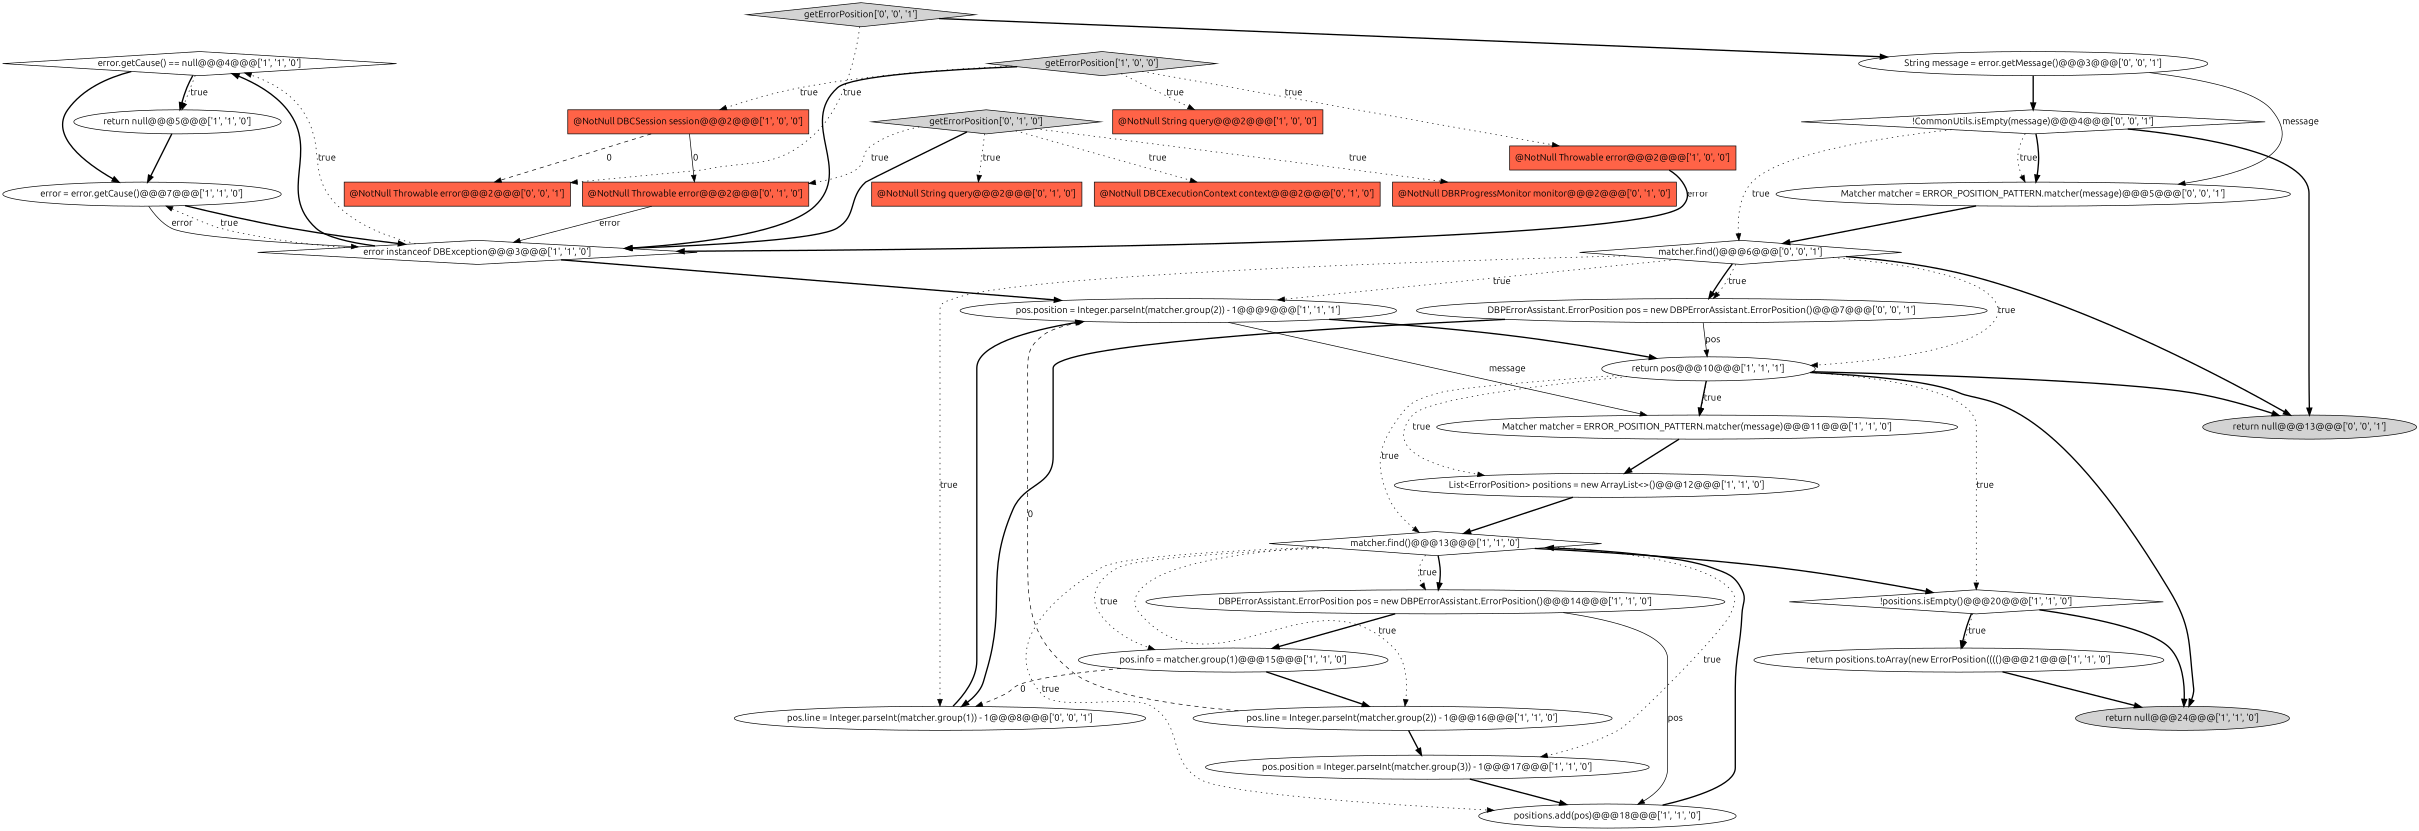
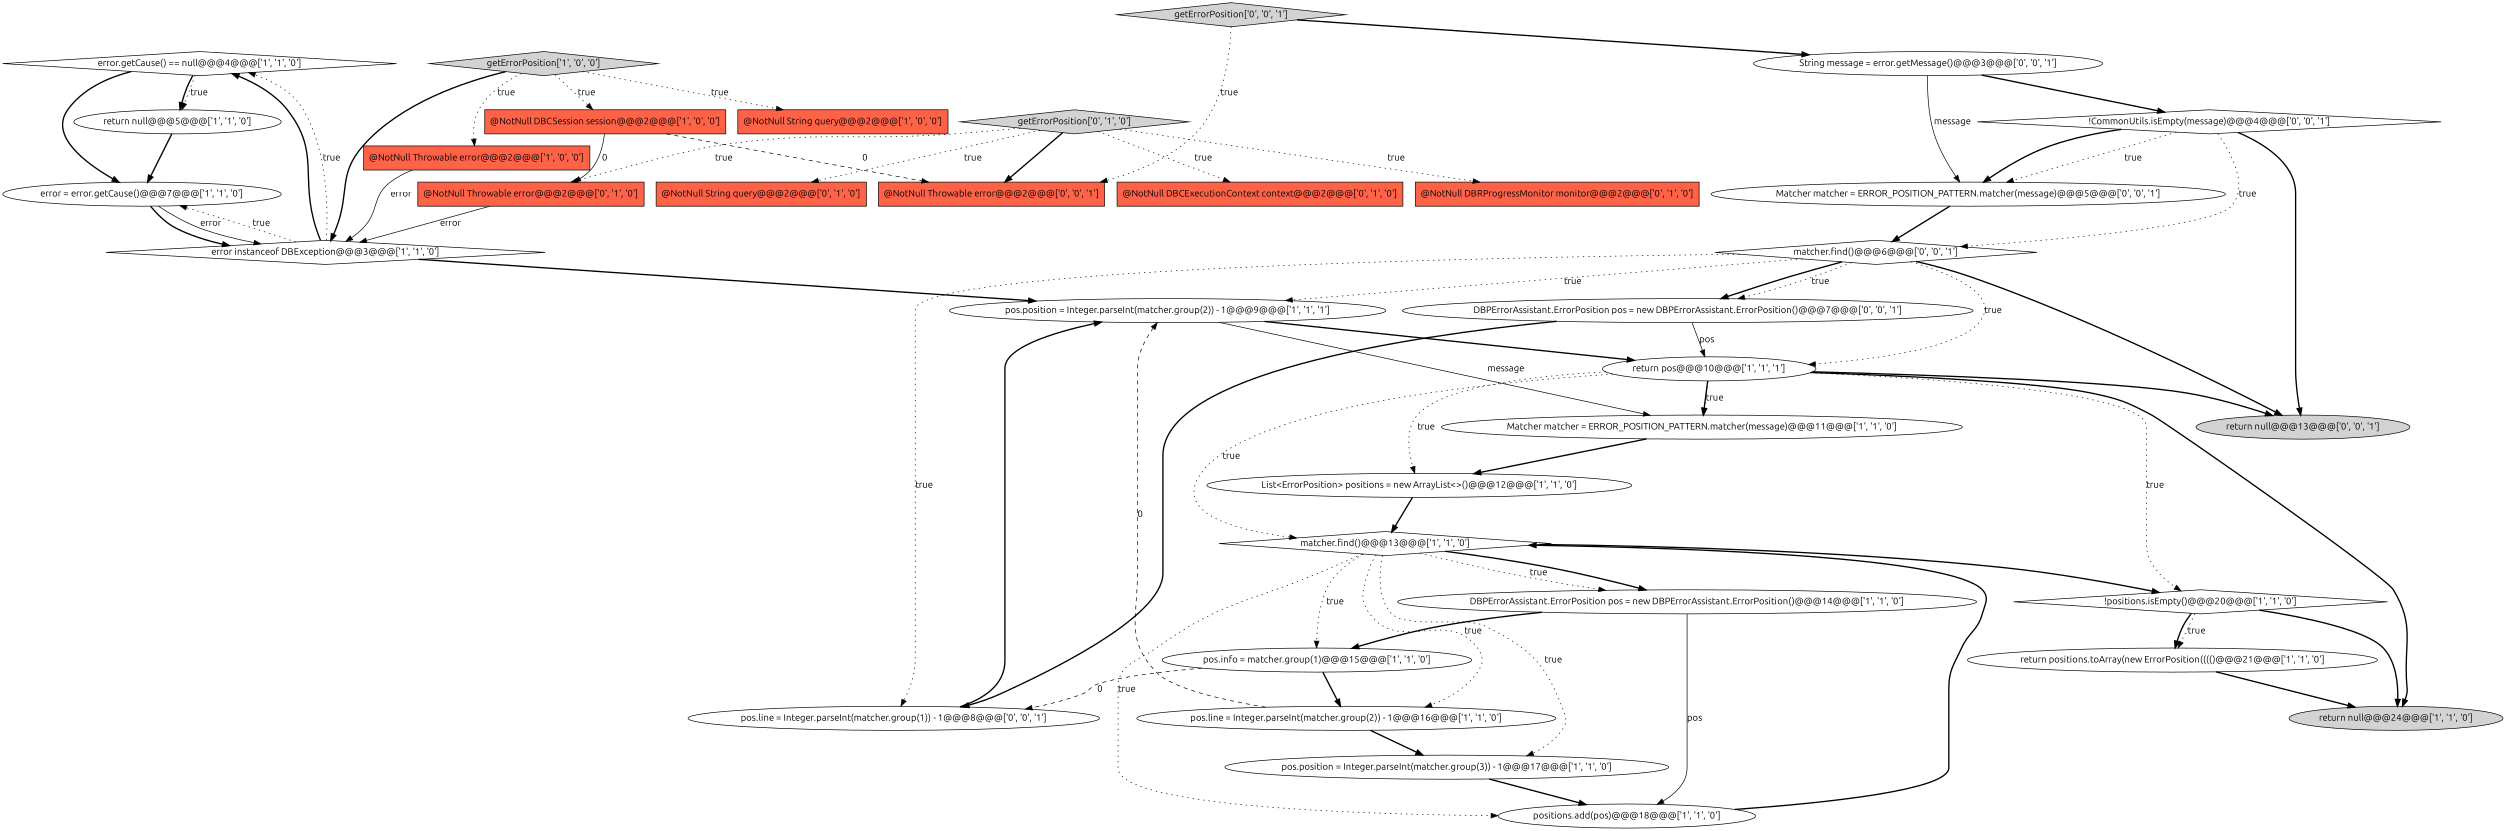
edge "getErrorPosition['0', '1', '0']" -> "error instanceof DBException@@@3@@@['1', '1', '0']": now "getErrorPosition['0', '1', '0']" -> "@NotNull Throwable error@@@2@@@['0', '0', '1']"
edge "@NotNull Throwable error@@@2@@@['1', '0', '0']" -> "error instanceof DBException@@@3@@@['1', '1', '0']": style bold -> solid
